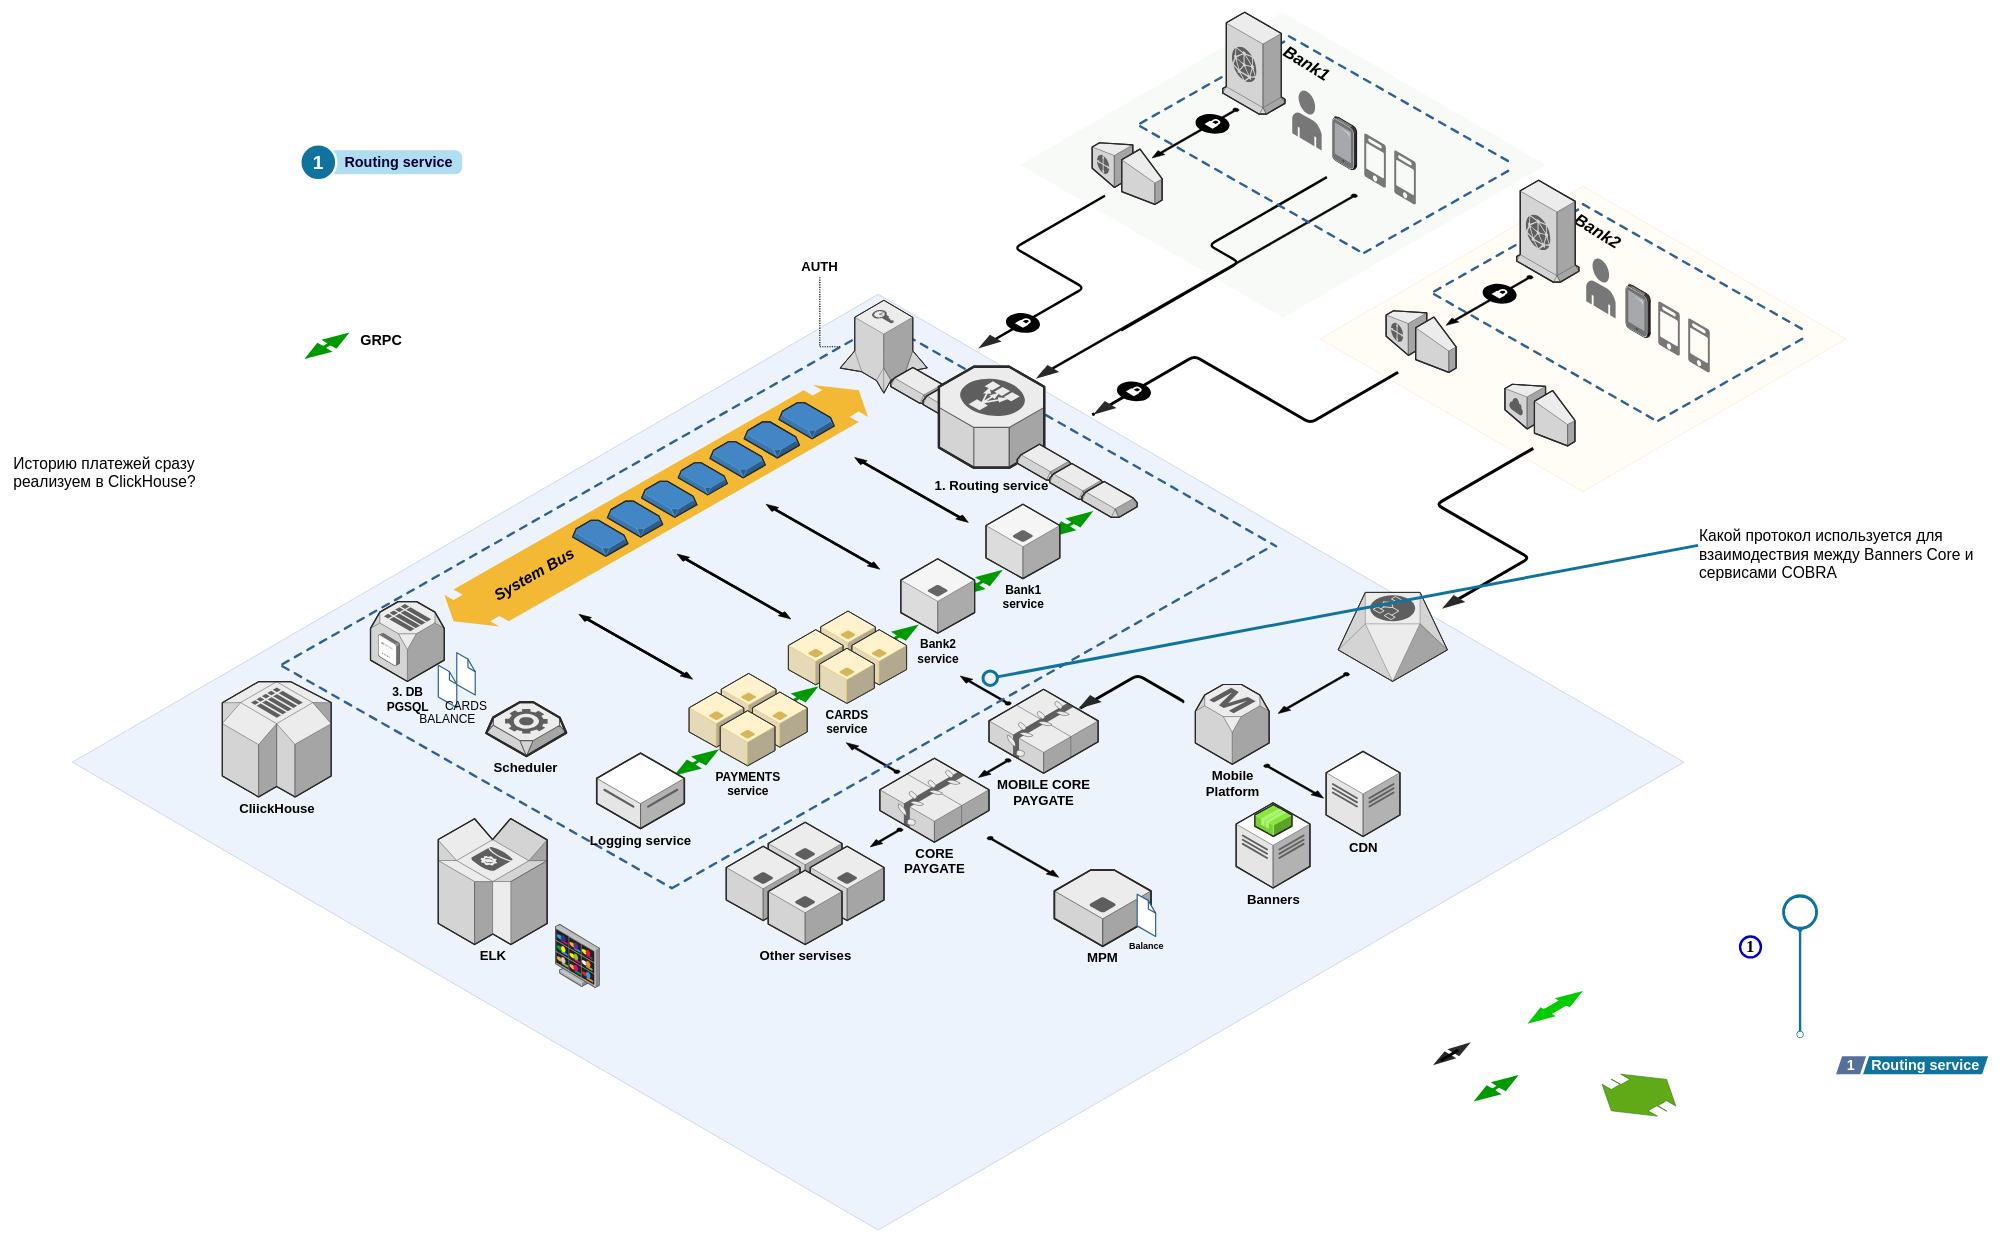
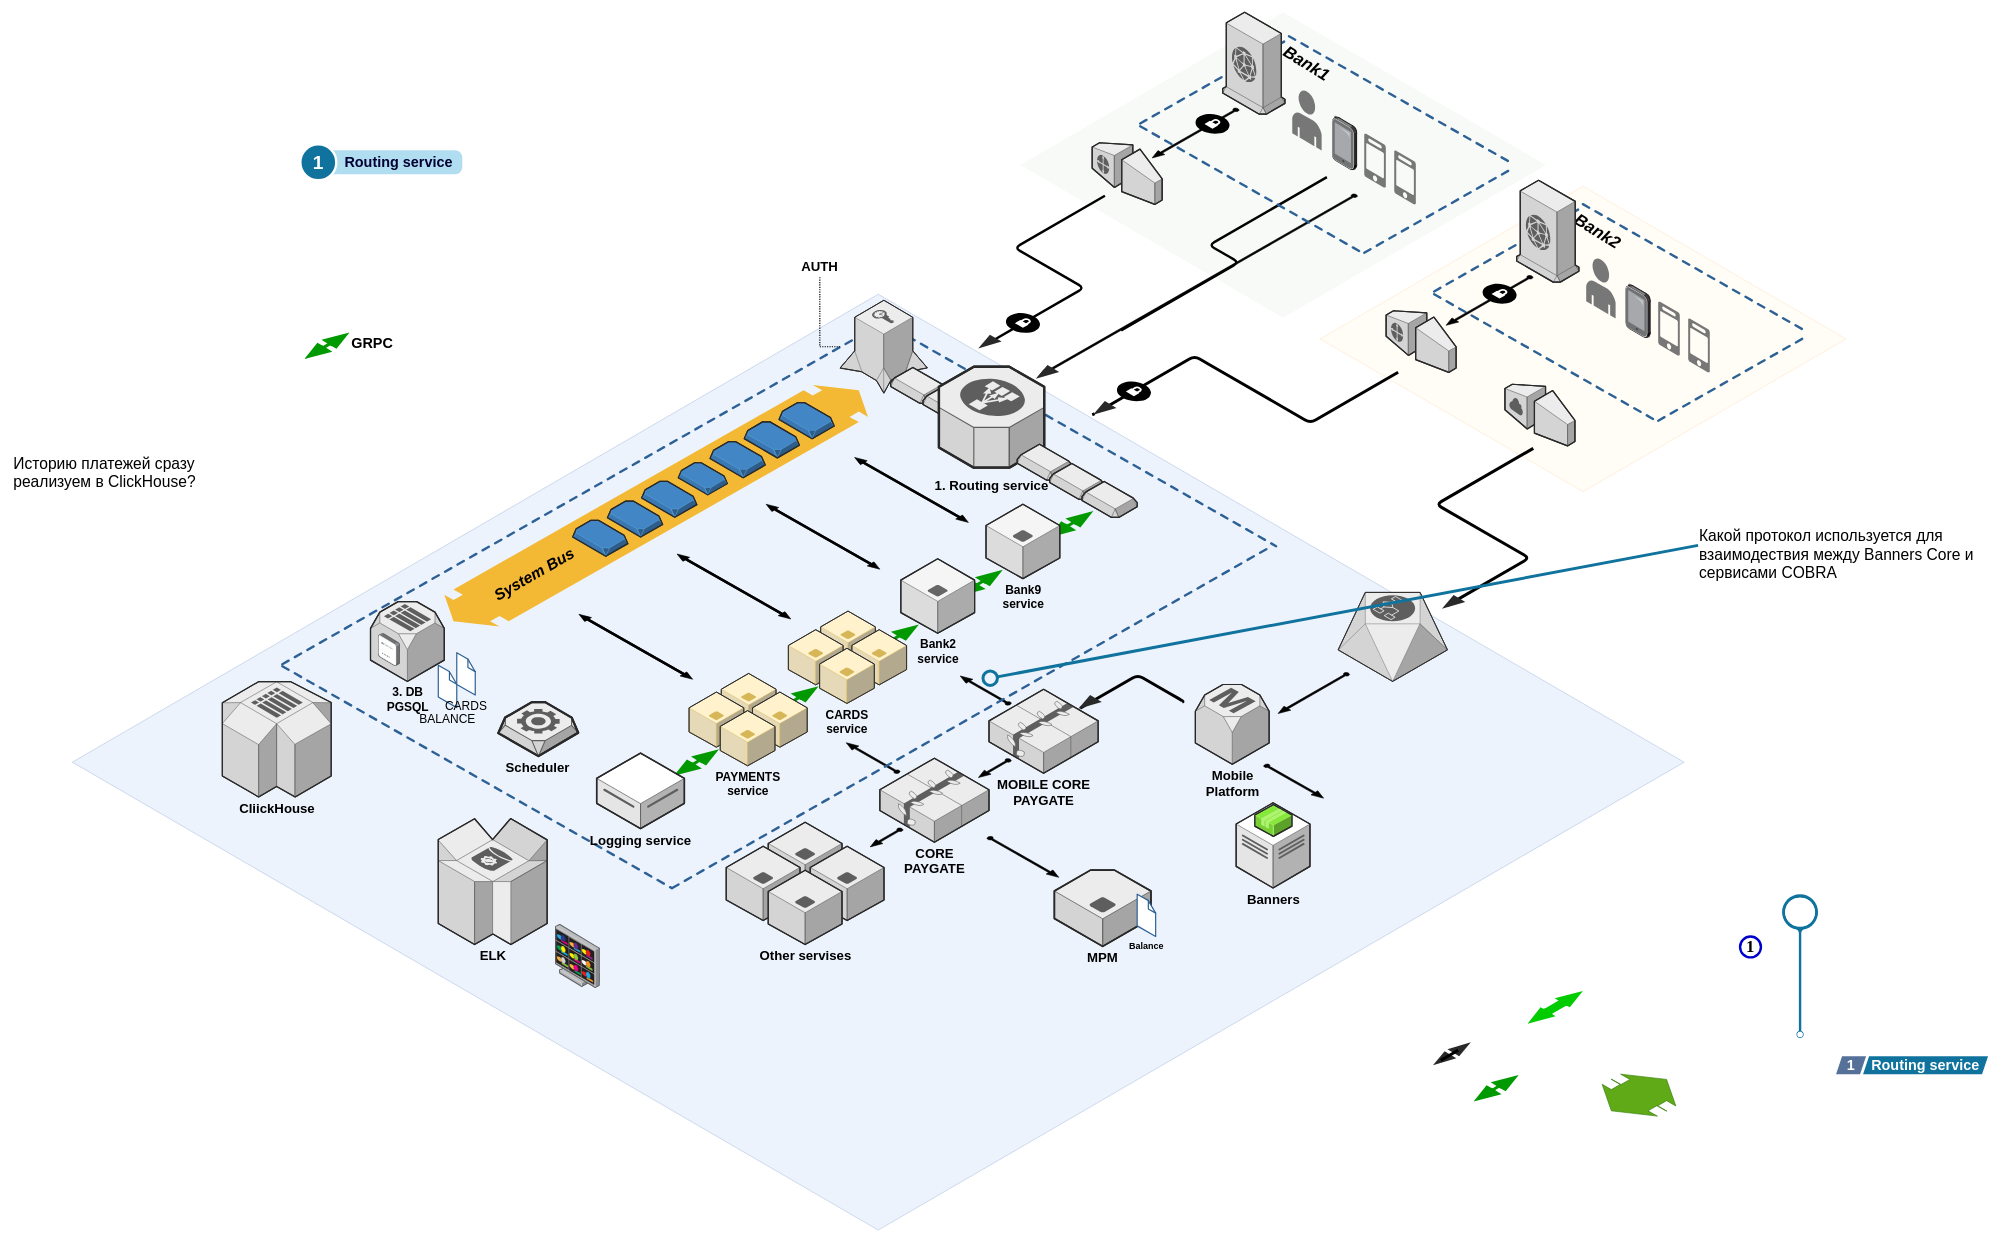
node "GRPC": moved (381, 341) -> (372, 344)
node "Bank1 service": label "Bank1 service" -> "Bank9 service"
node "Scheduler": moved (526, 729) -> (538, 729)
node "CDN": removed
